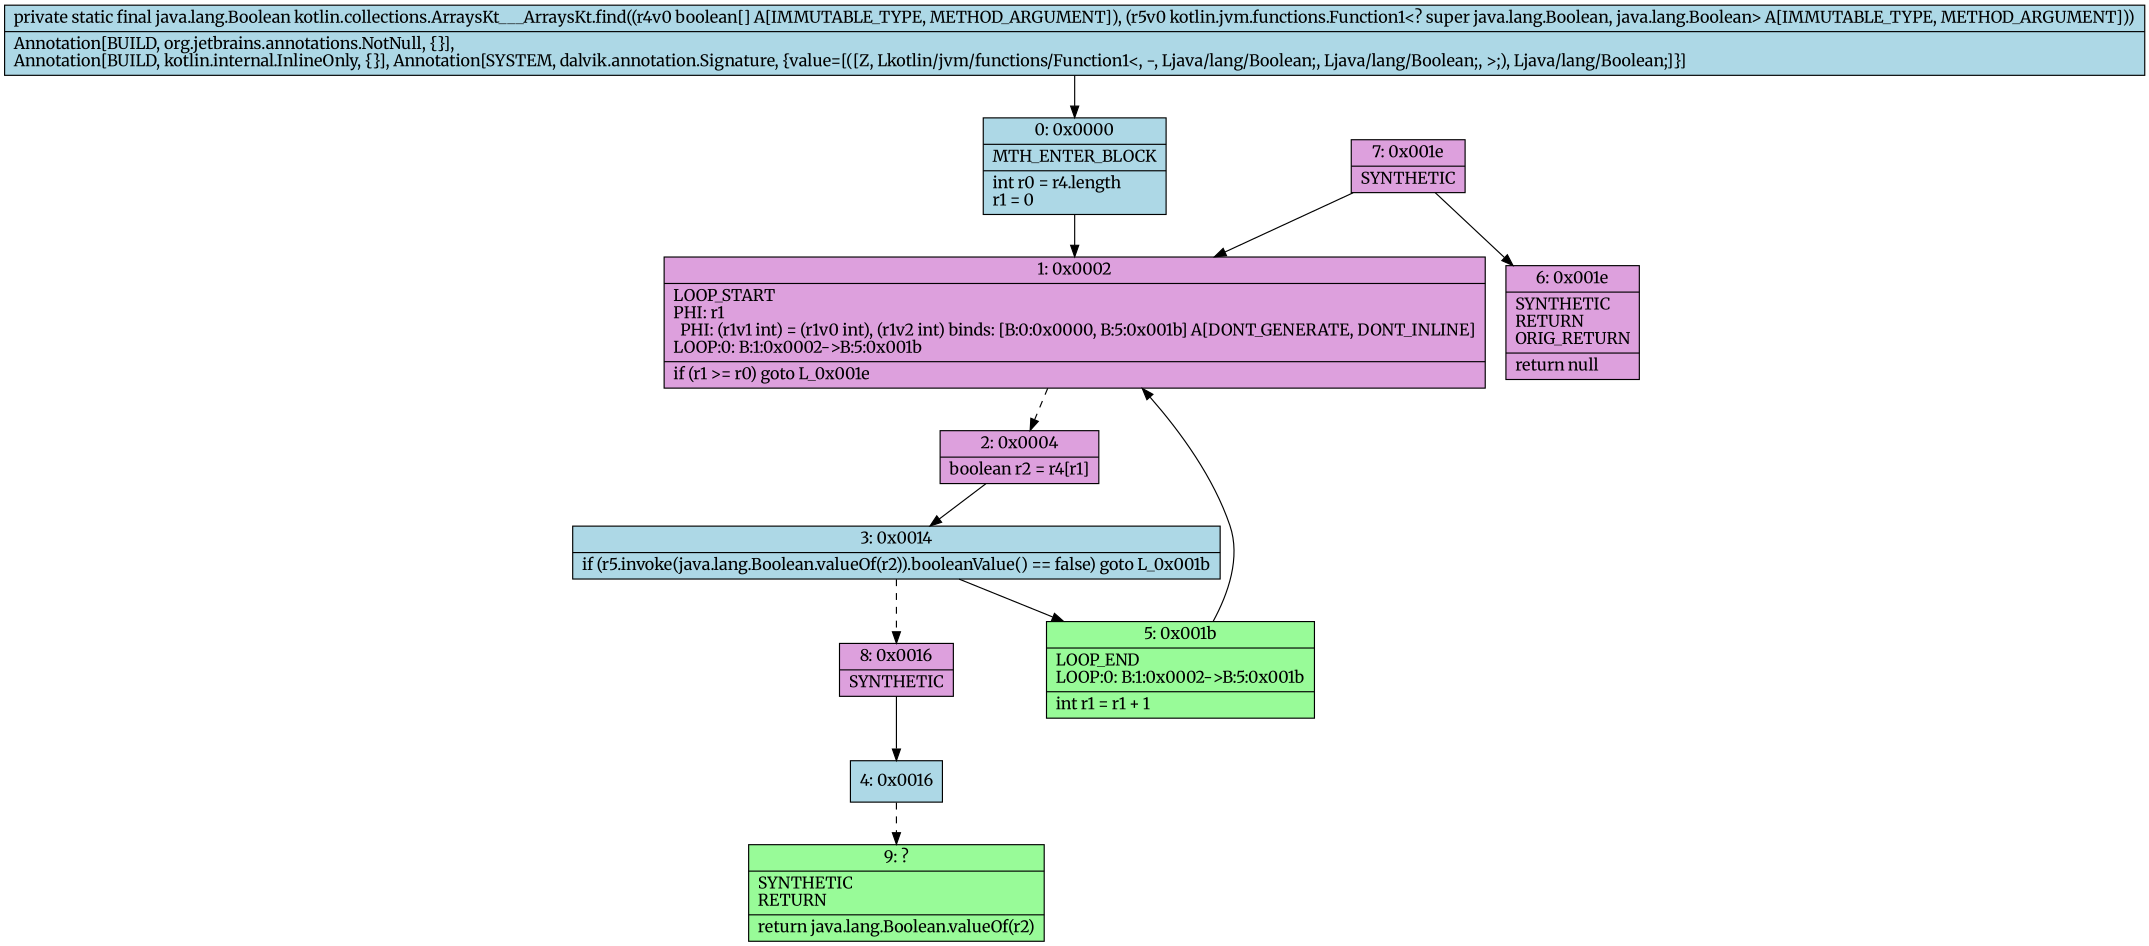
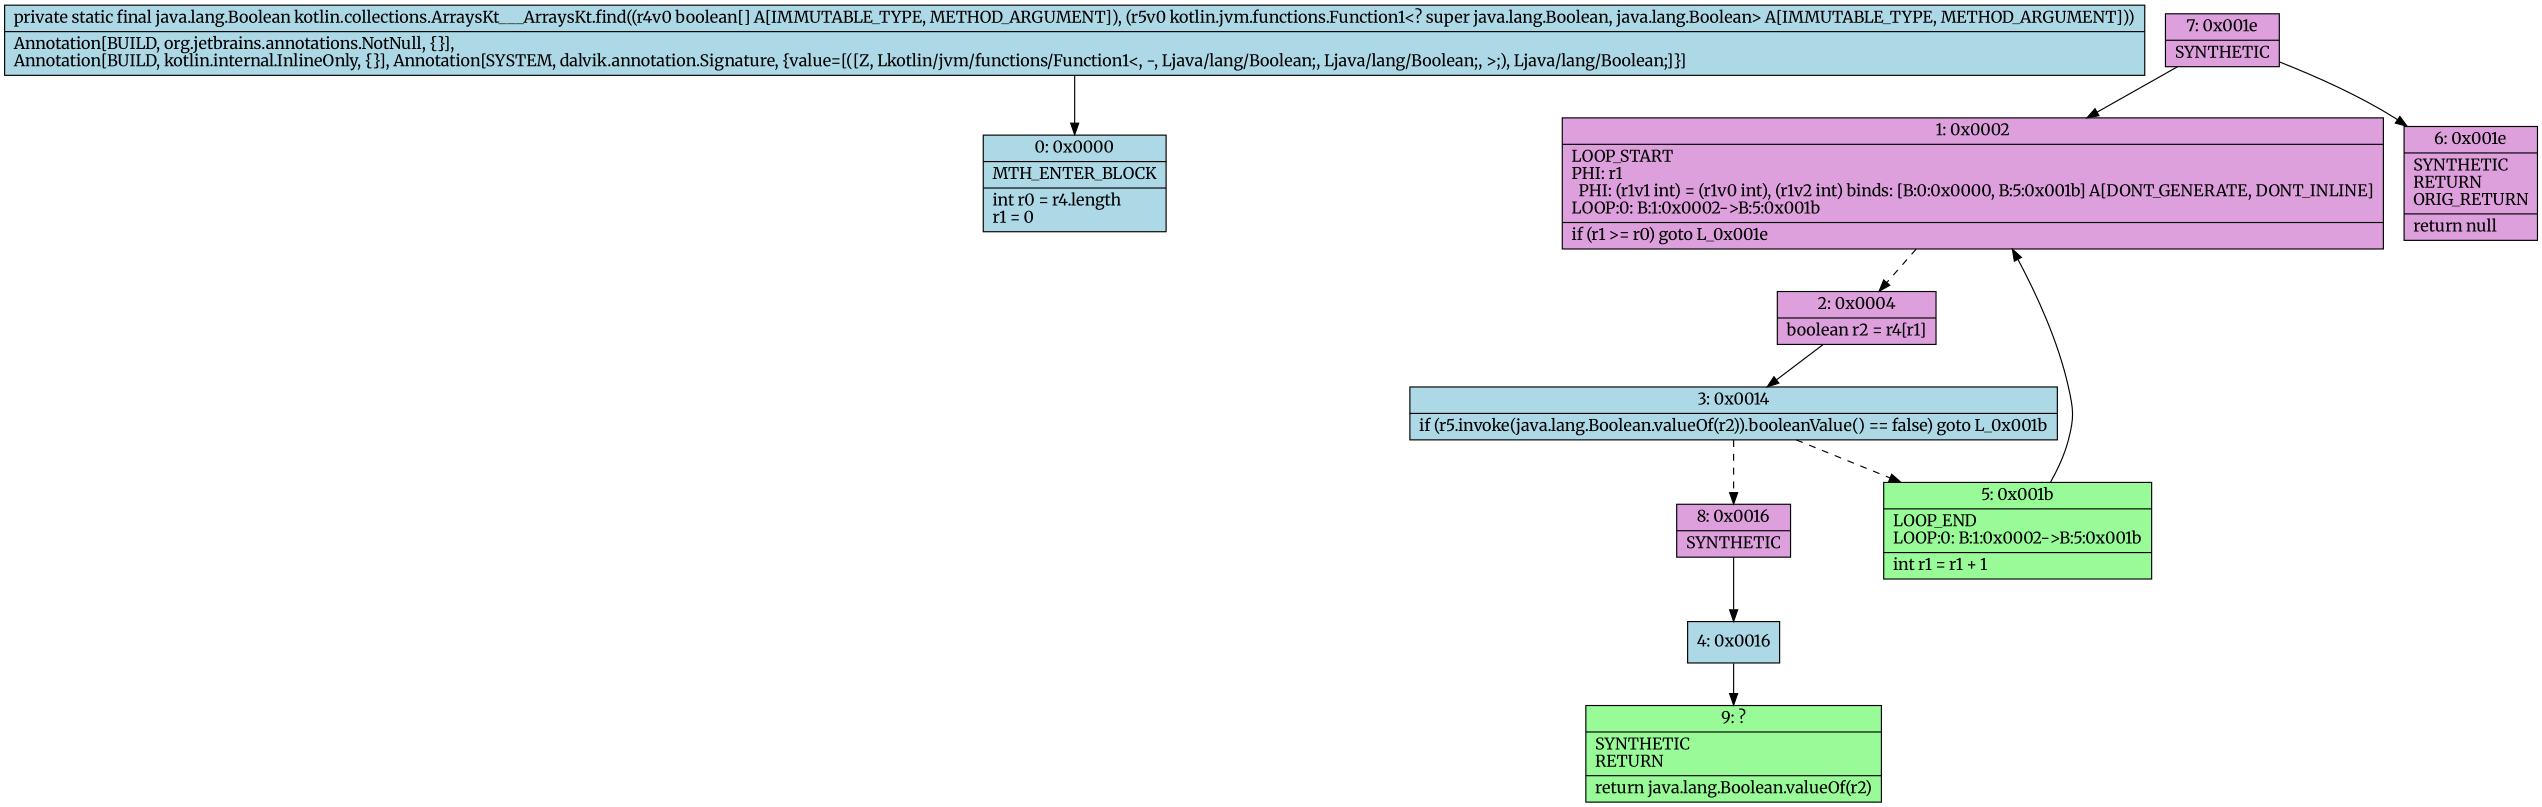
edge "0: 0x0000" -> "1: 0x0002": removed
edge "3: 0x0014" -> "5: 0x001b": style solid -> dashed
edge "4: 0x0016" -> "9: ?": style dashed -> solid
